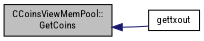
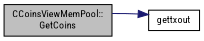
edge "gettxout" -> "CCoinsViewMemPool:: GetCoins": reversed
